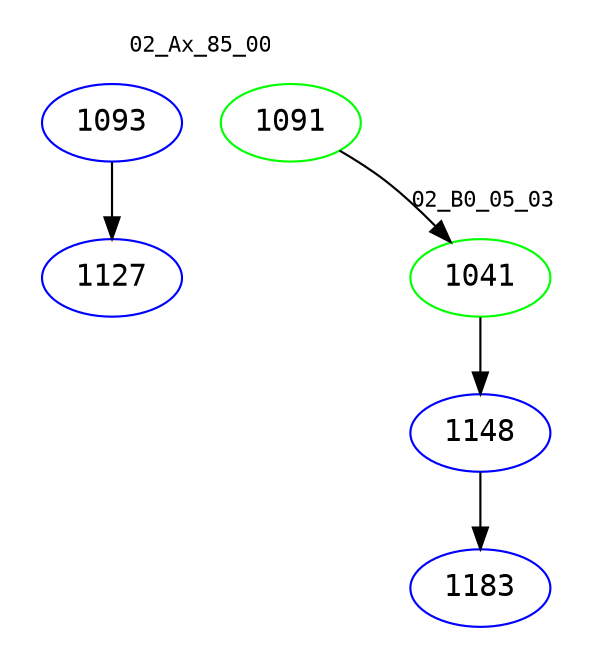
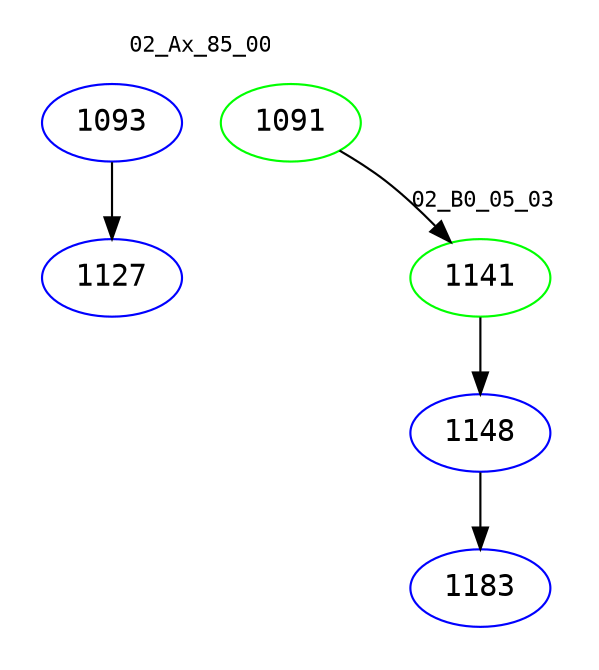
node "1041": label "1041" -> "1141"
